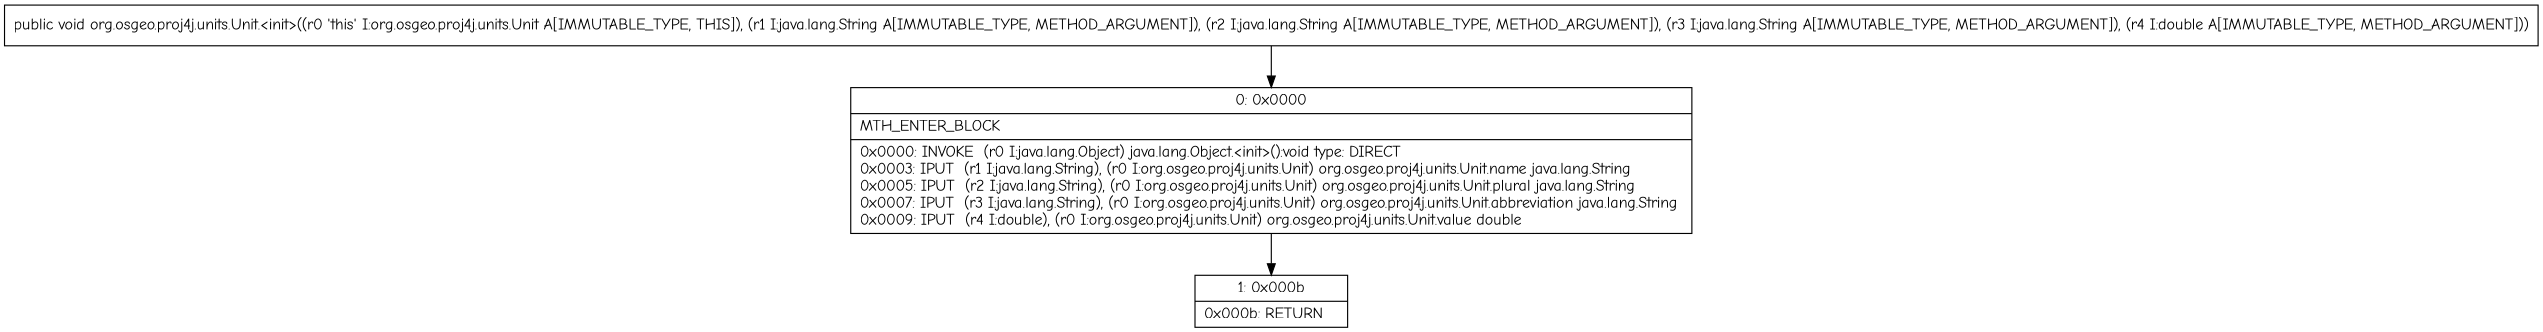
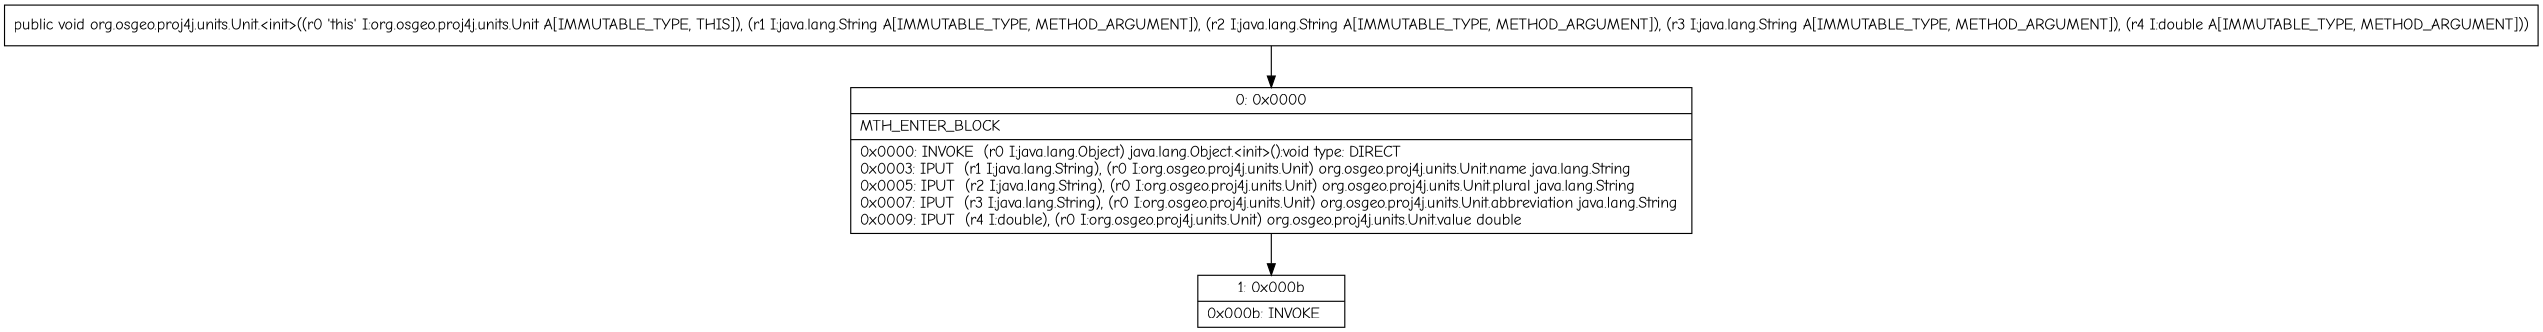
node "1: 0x000b": text "0x000b: RETURN" -> "0x000b: INVOKE"
